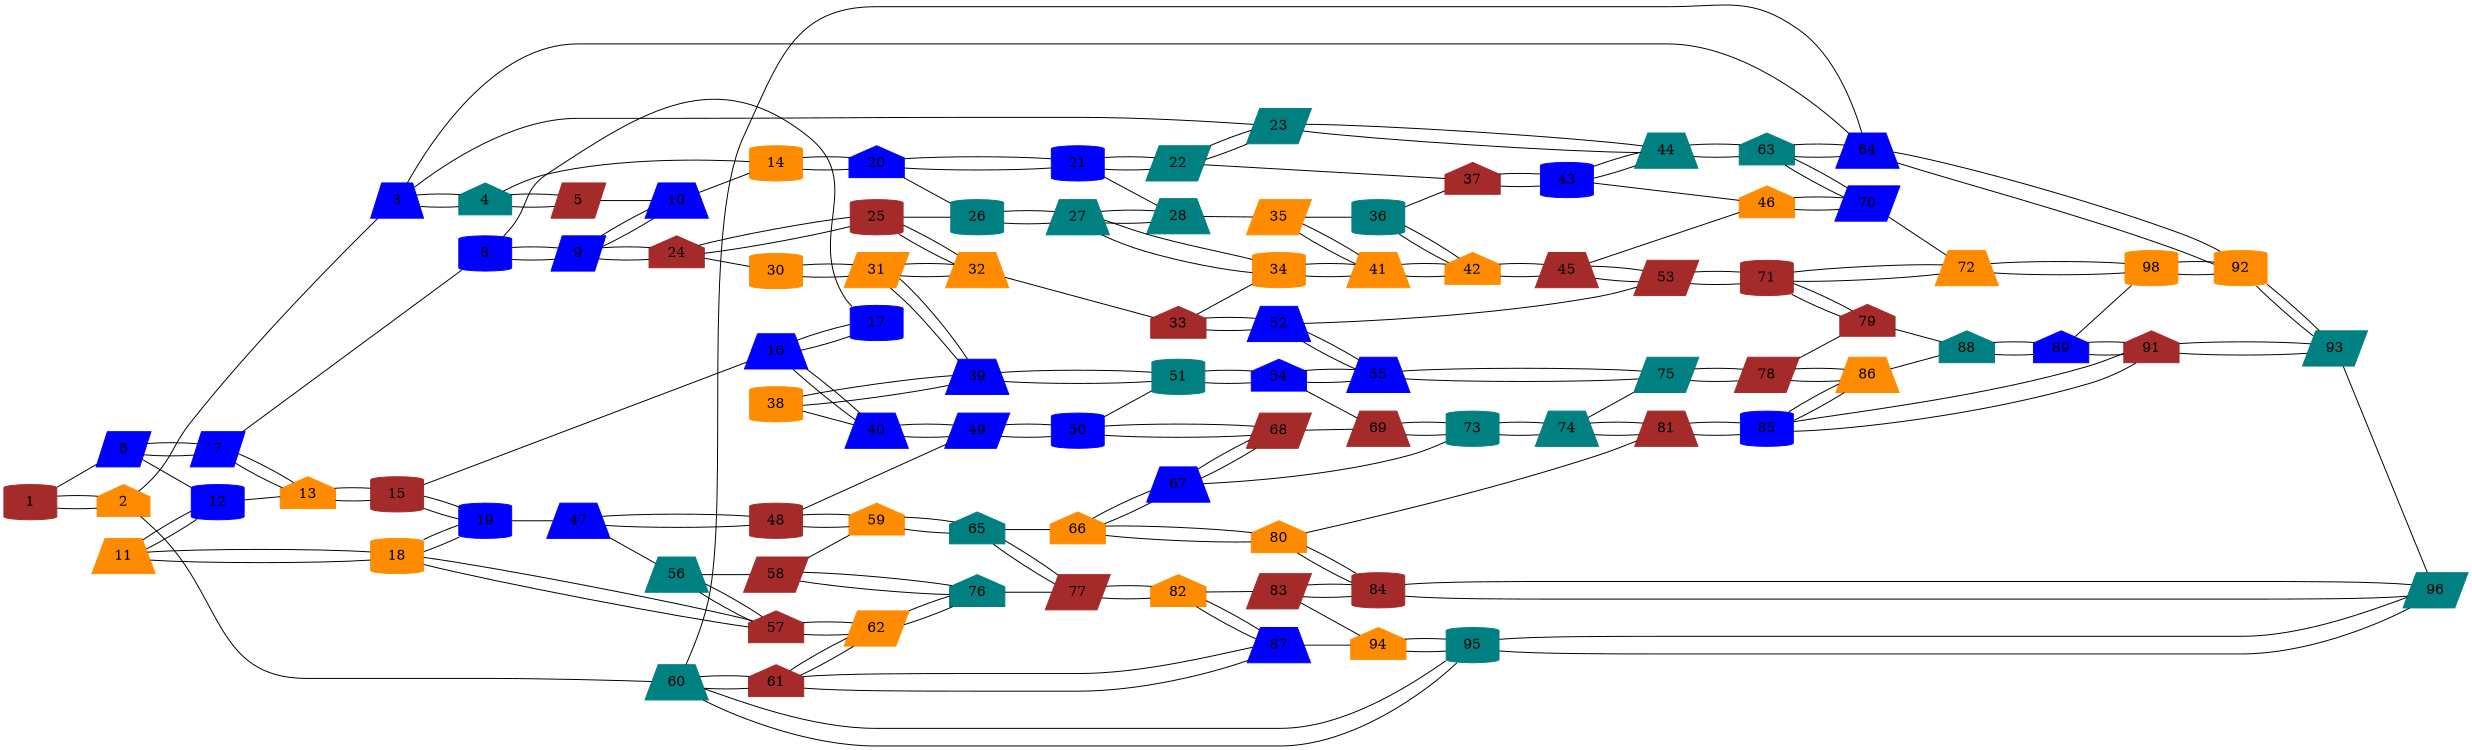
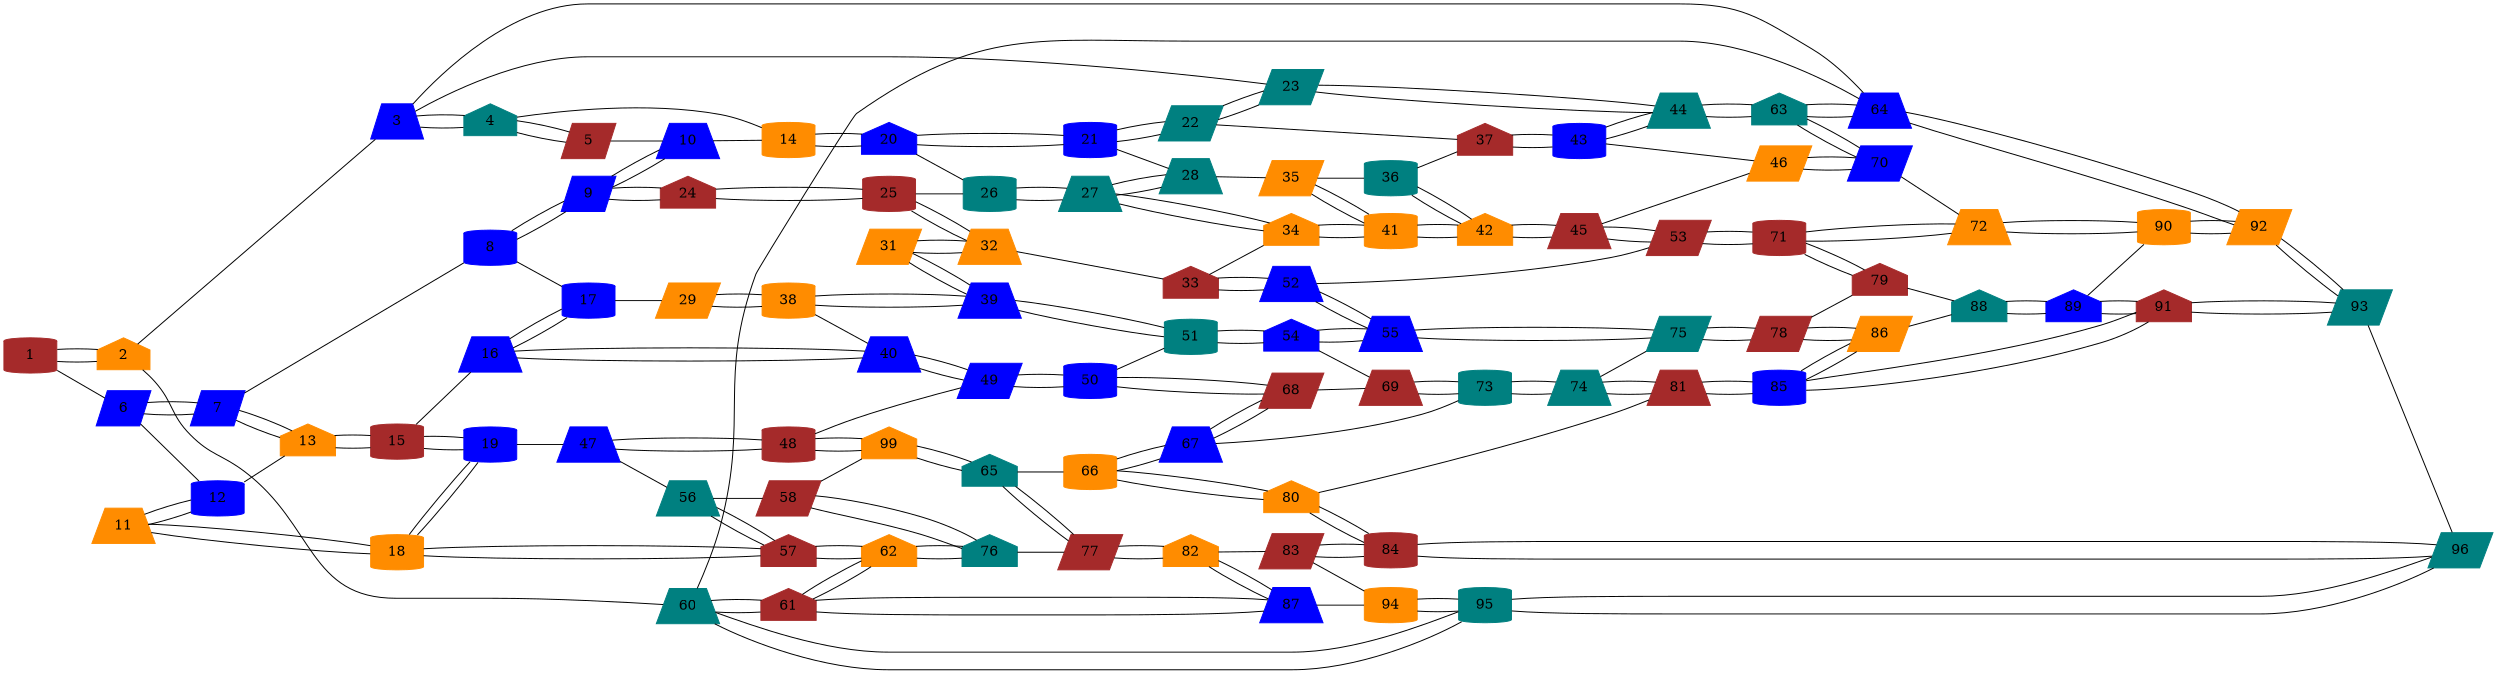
node "46": shape house -> parallelogram
node "98": label "98" -> "90"
node "92": shape cylinder -> parallelogram
node "34": shape cylinder -> house
node "41": shape trapezium -> cylinder
node "30": removed
node "29": added
node "86": shape trapezium -> parallelogram
node "59": label "59" -> "99"
node "66": shape house -> cylinder
node "62": shape parallelogram -> house
node "94": shape house -> cylinder
